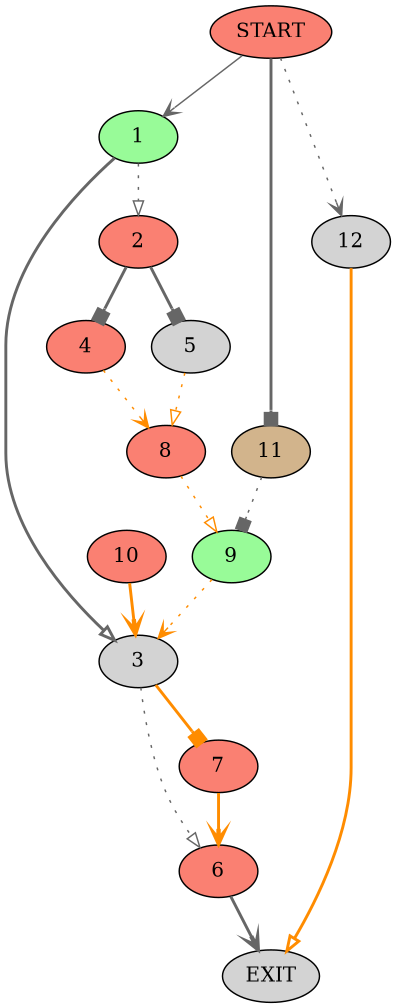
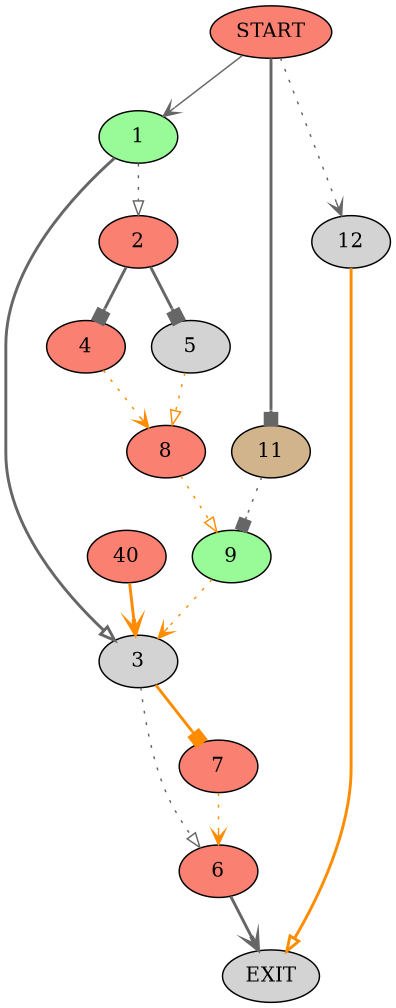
node "10": label "10" -> "40"
edge "7" -> "6": style bold -> dotted
